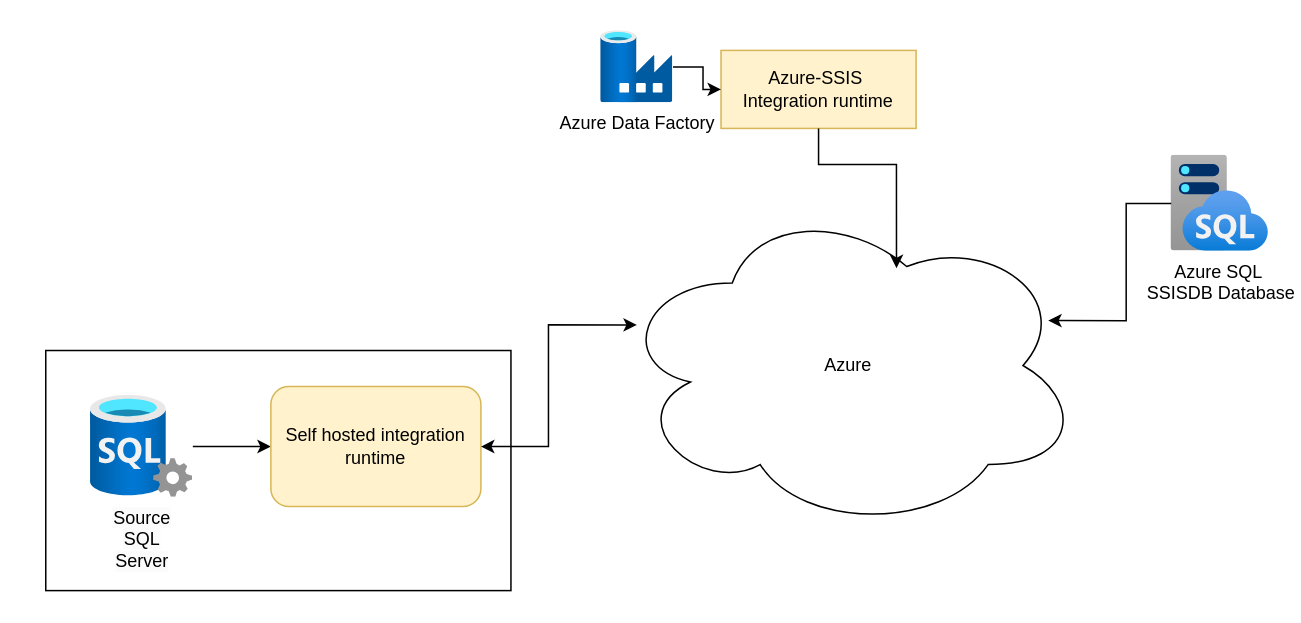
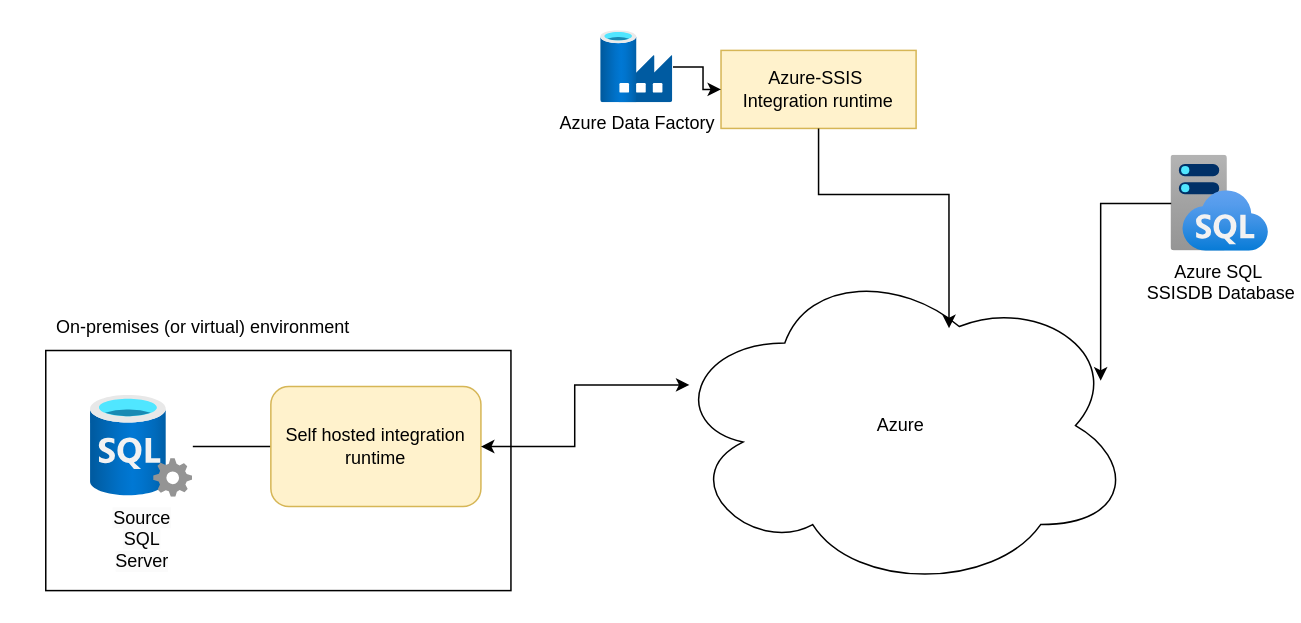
node "On-premises (or virtual) environment": added
node "Azure": moved (848, 365) -> (901, 425)
edge "Source SQL Server" -> "Self hosted integration runtime": arrowhead classic -> none
